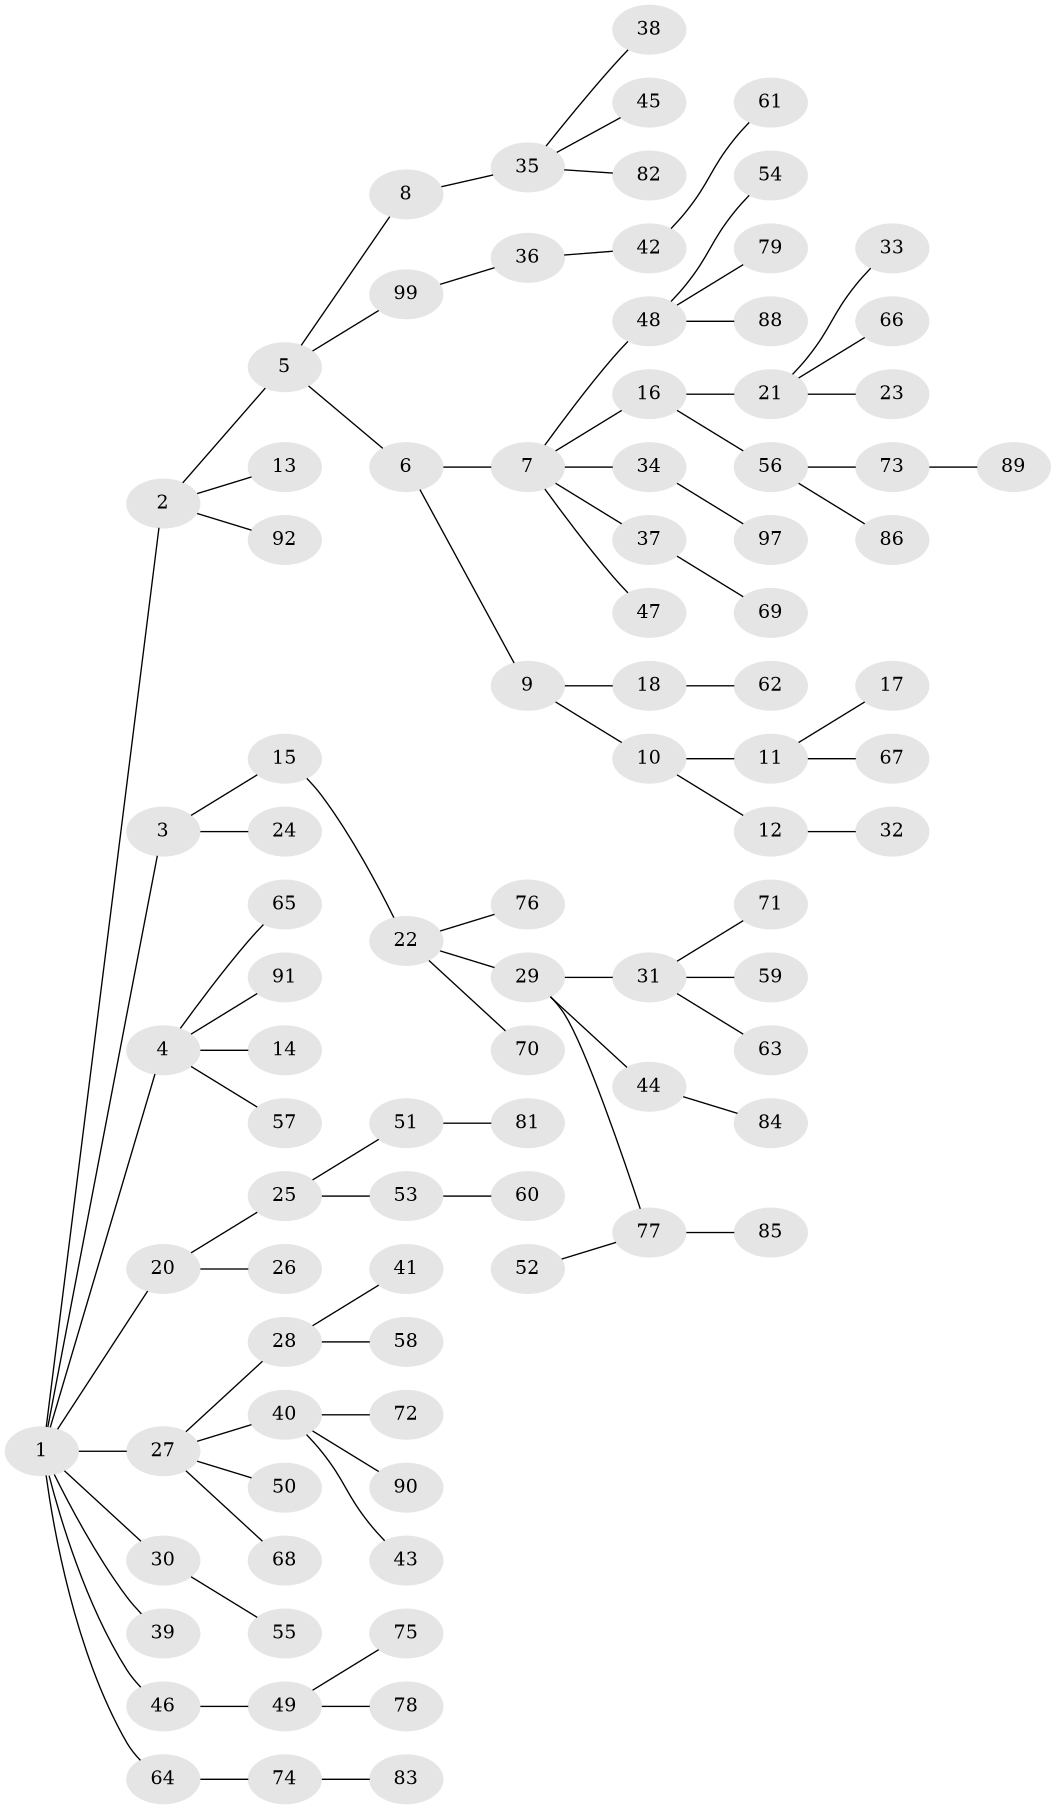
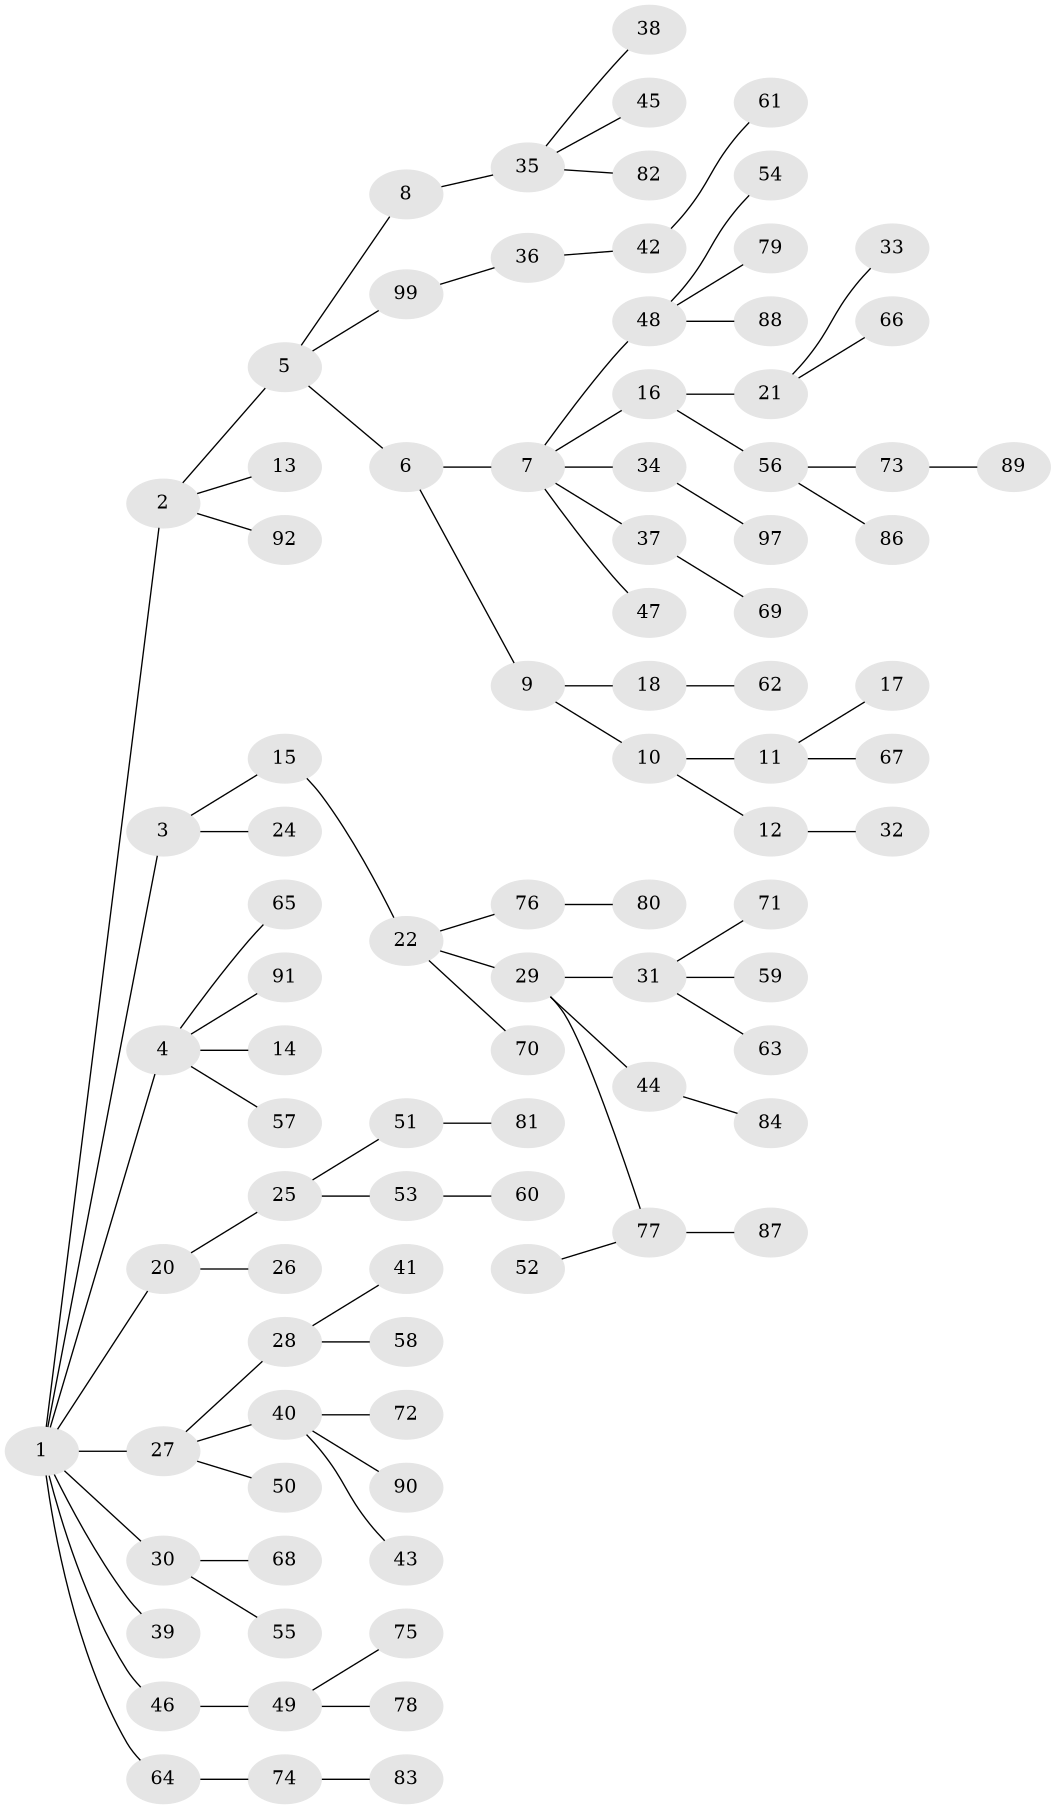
node "23": removed
node "80": added
node "85": label "85" -> "87"
edge "27" -- "68": now "30" -- "68"
